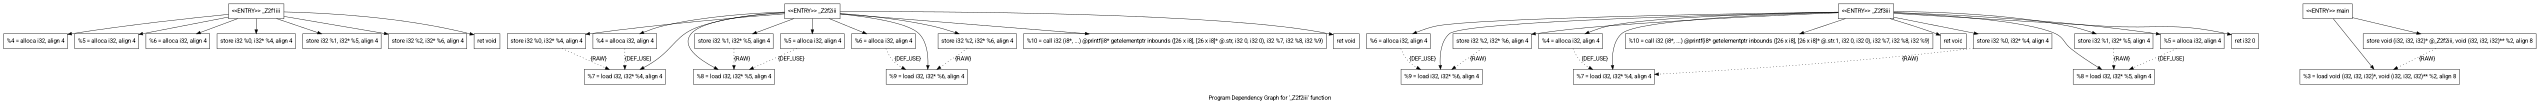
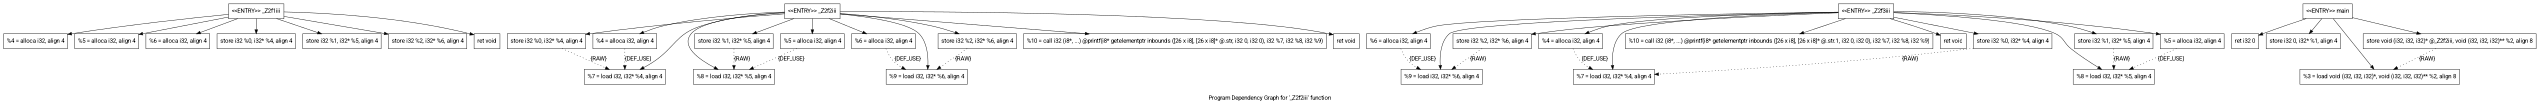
edge "<<ENTRY>> _Z2f3iii" -> "ret i32 0": now "<<ENTRY>> main" -> "ret i32 0"
node "store i32 0, i32* %1, align 4": added
